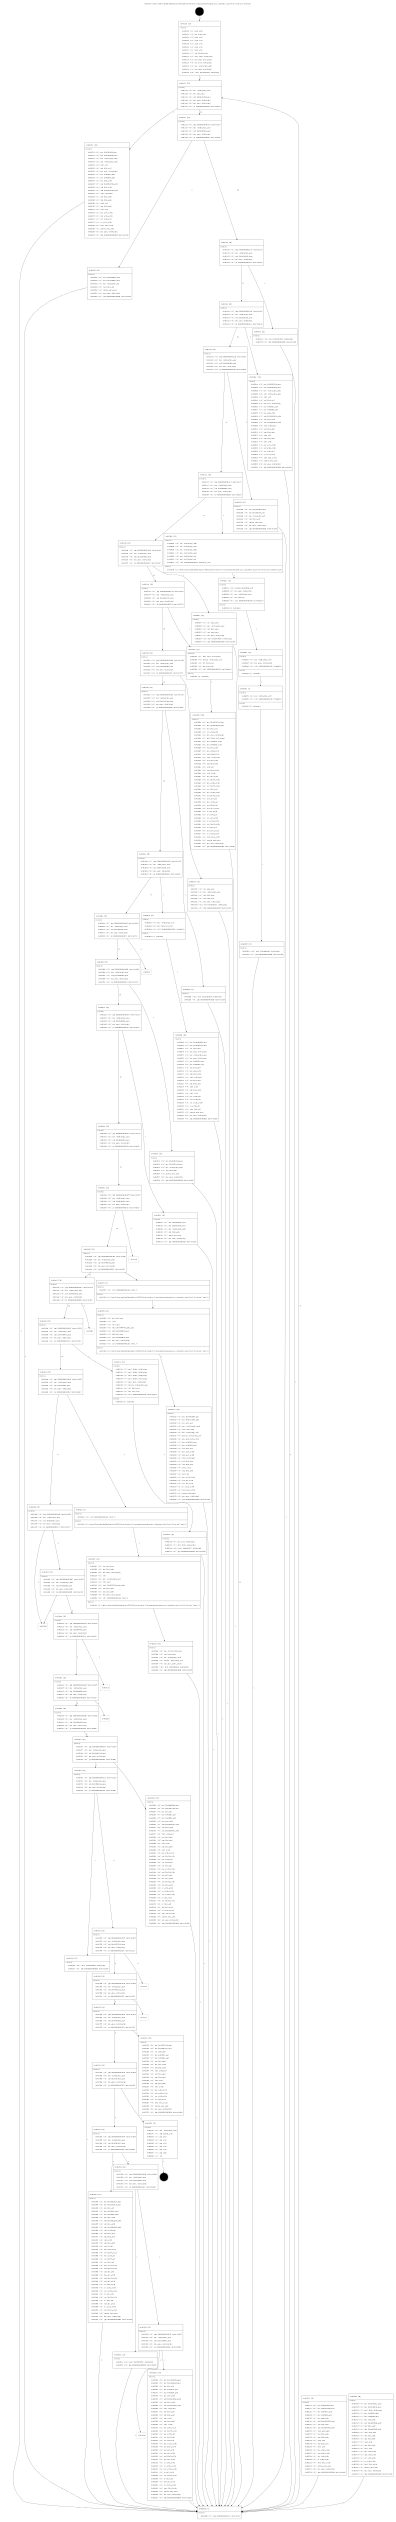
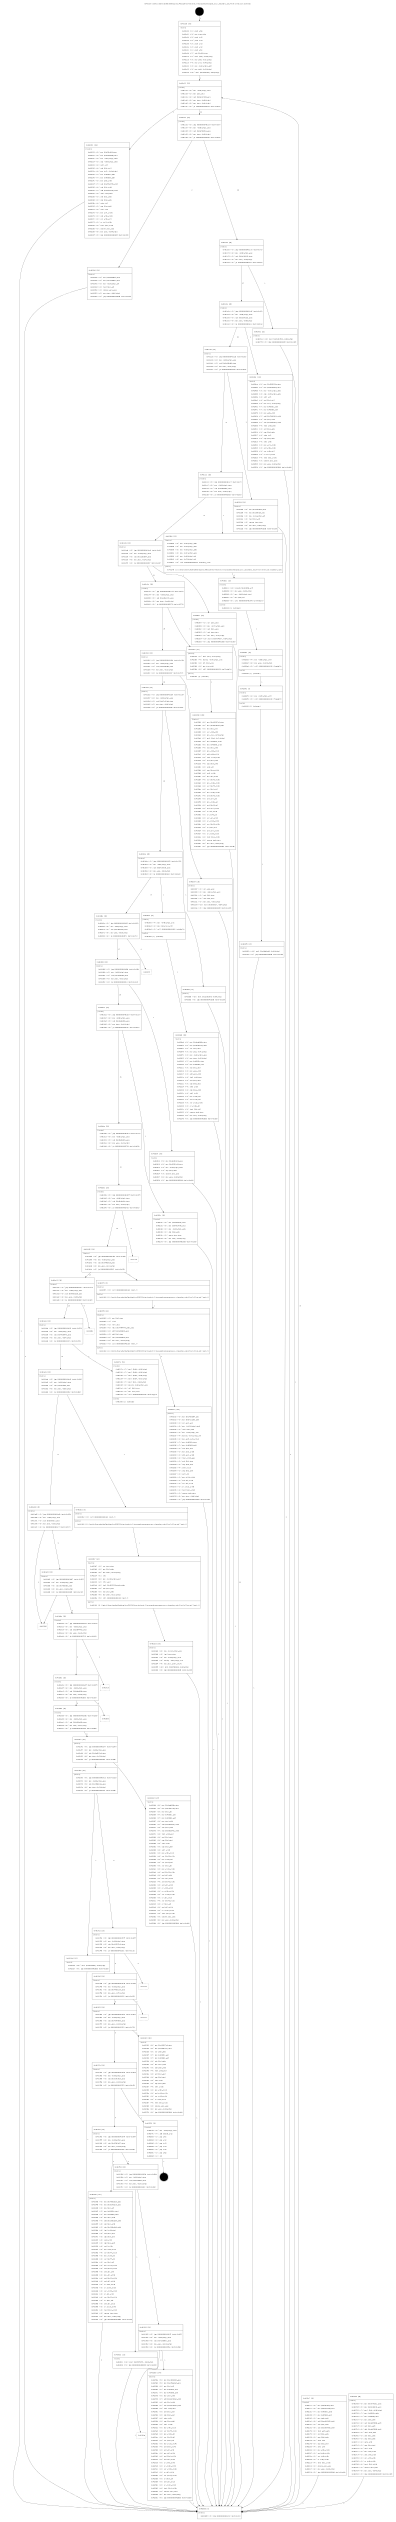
node "0x4021ad [26]": removed
